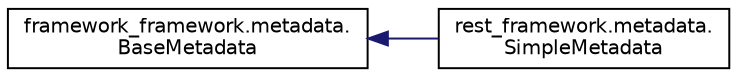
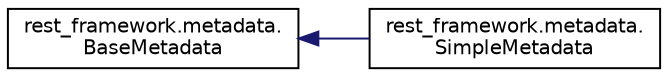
node "framework_framework.metadata. BaseMetadata": label "framework_framework.metadata. BaseMetadata" -> "rest_framework.metadata. BaseMetadata"
